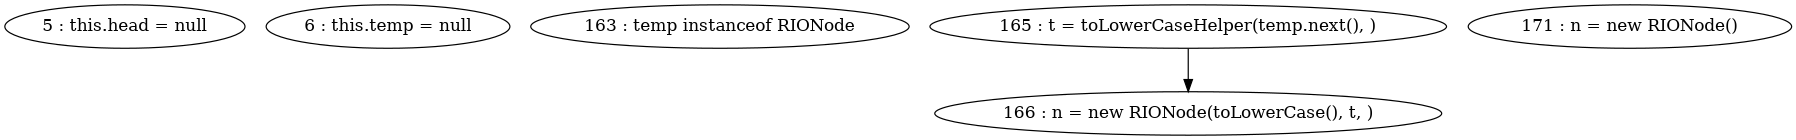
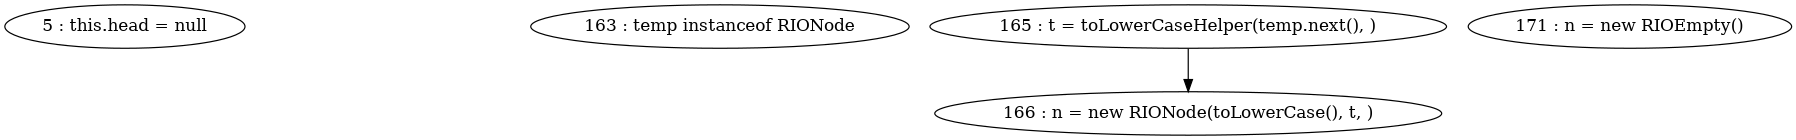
node "6 : this.temp = null": removed
node "171 : n = new RIONode()": label "171 : n = new RIONode()" -> "171 : n = new RIOEmpty()"
